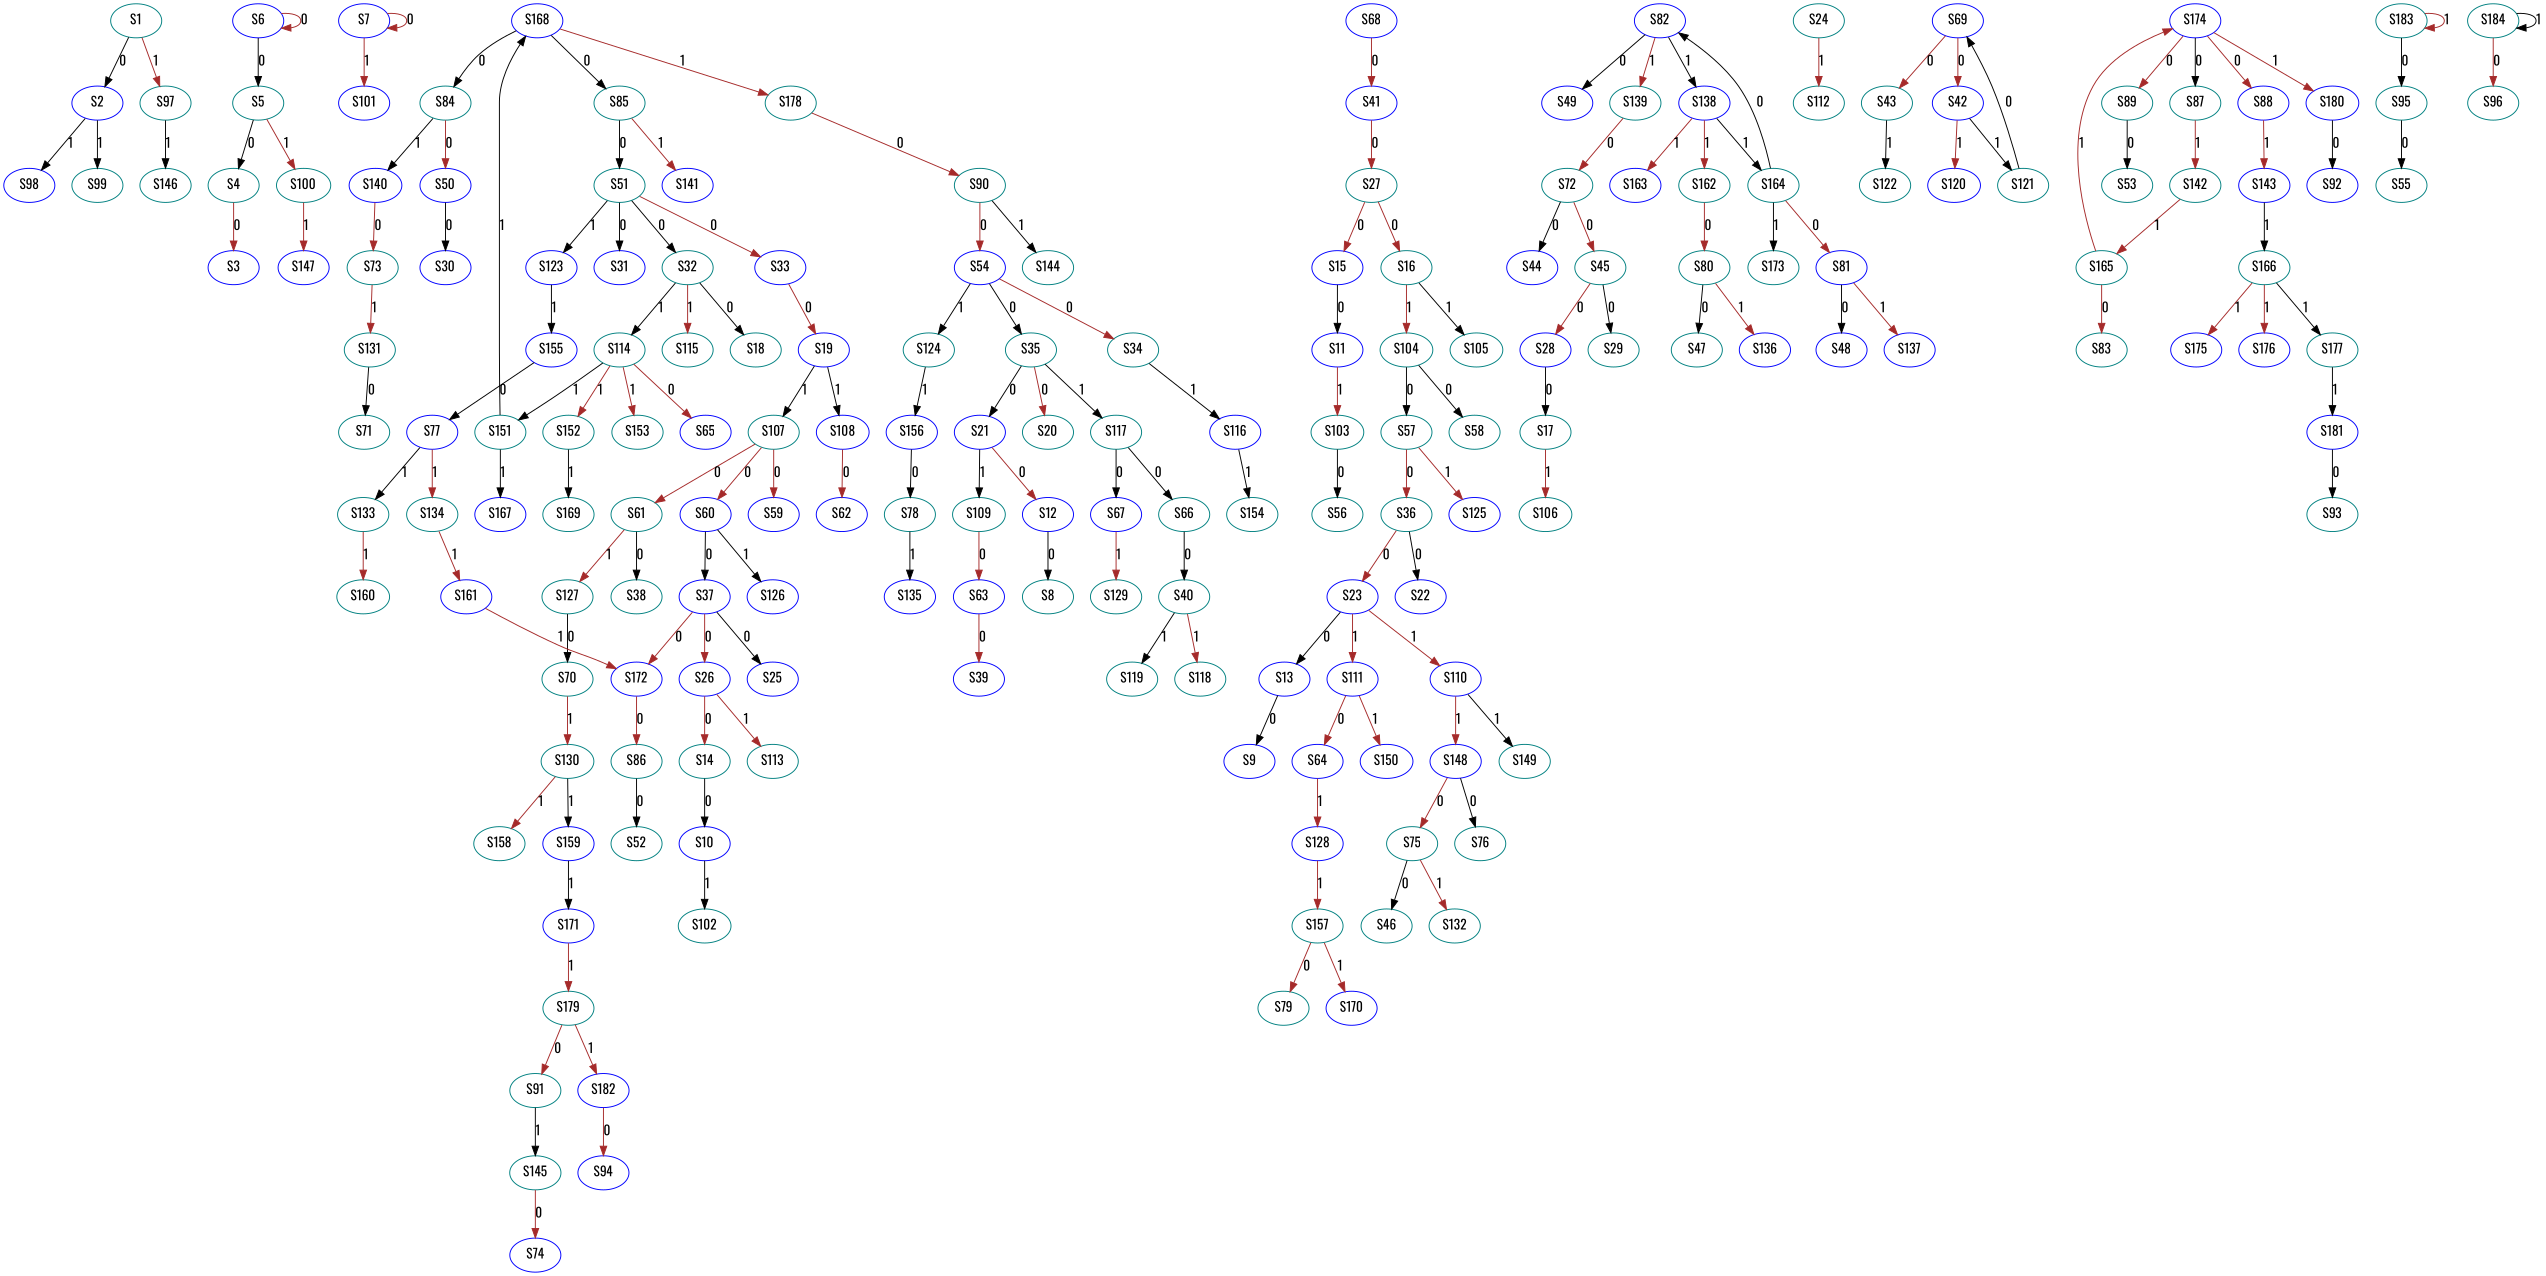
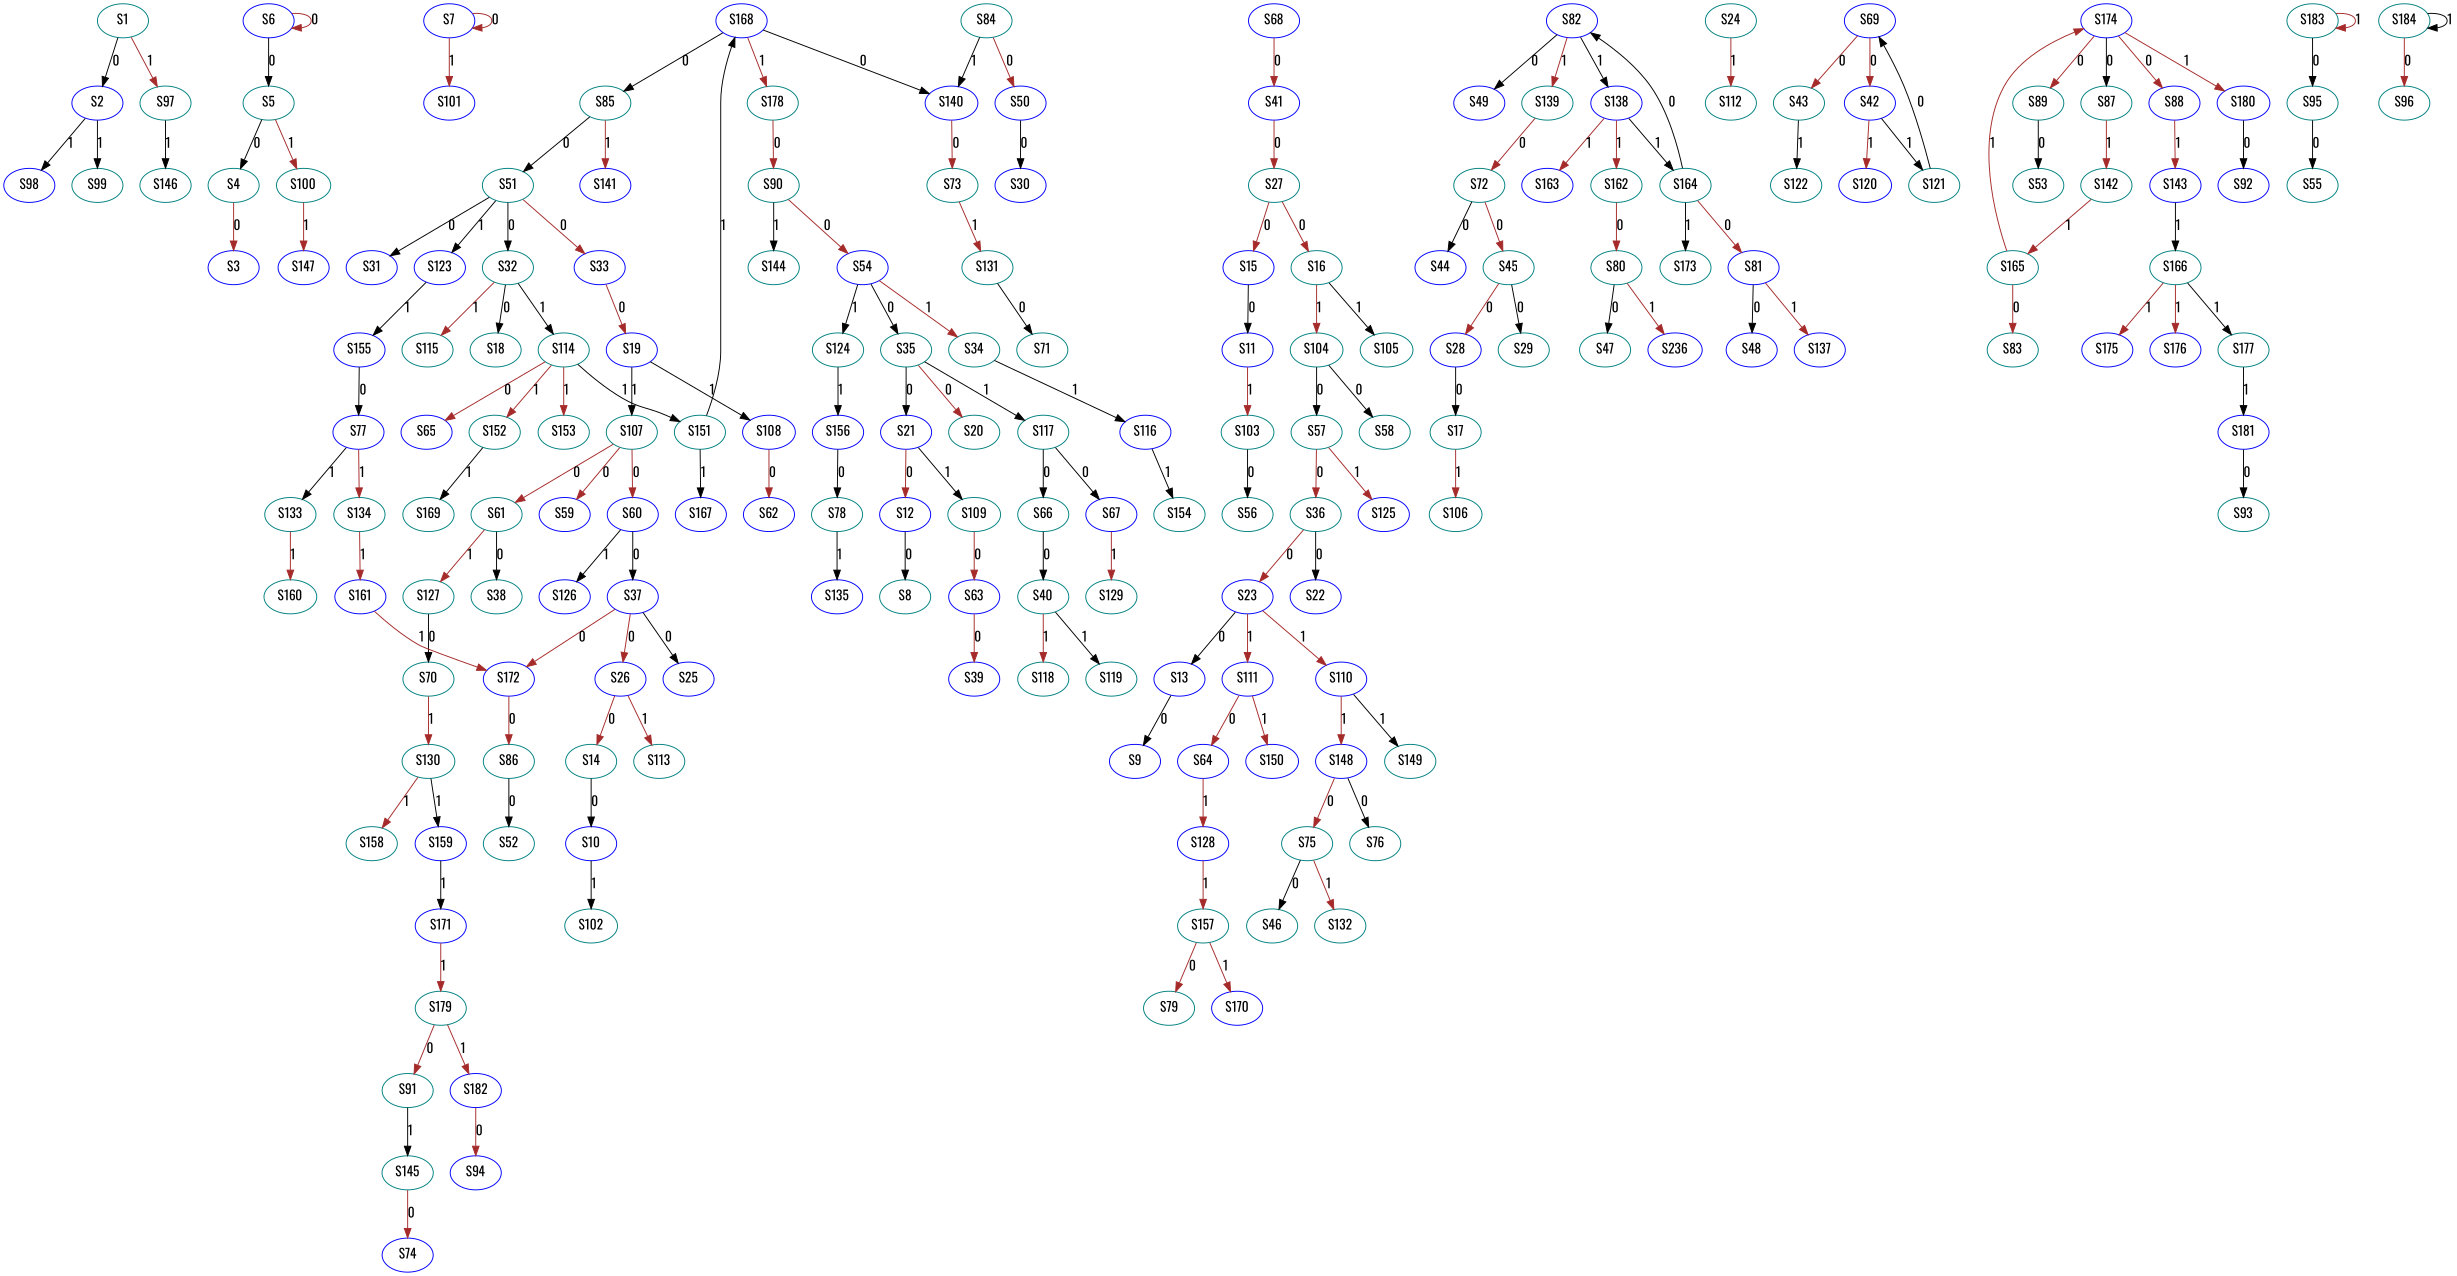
edge "S168" -> "S84": now "S168" -> "S140"
edge "S54" -> "S34": label "0" -> "1"
node "S136": label "S136" -> "S236"
